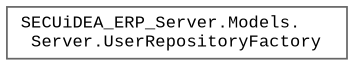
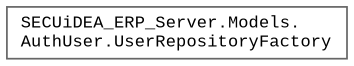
node "SECUiDEA_ERP_Server.Models. Server.UserRepositoryFactory": label "SECUiDEA_ERP_Server.Models. Server.UserRepositoryFactory" -> "SECUiDEA_ERP_Server.Models. AuthUser.UserRepositoryFactory"
